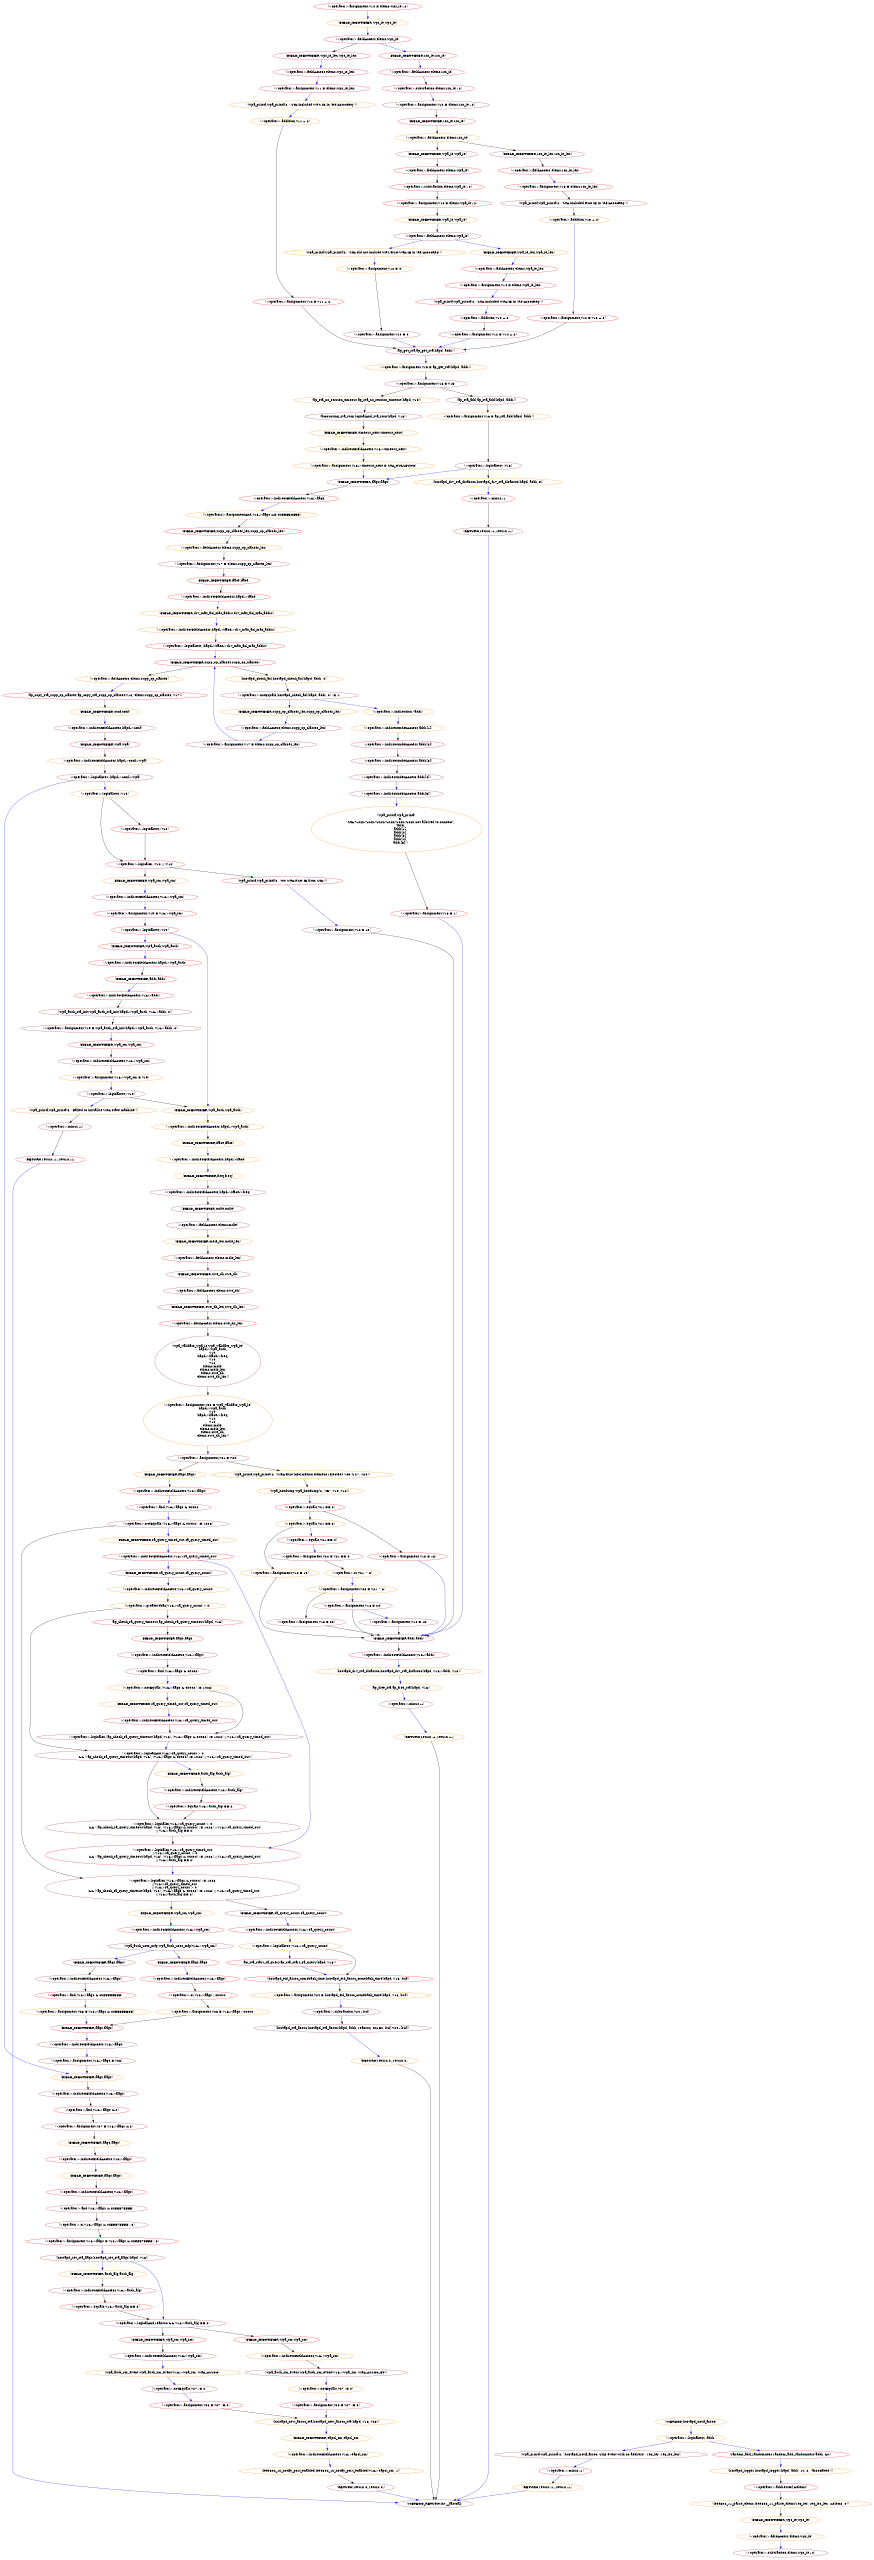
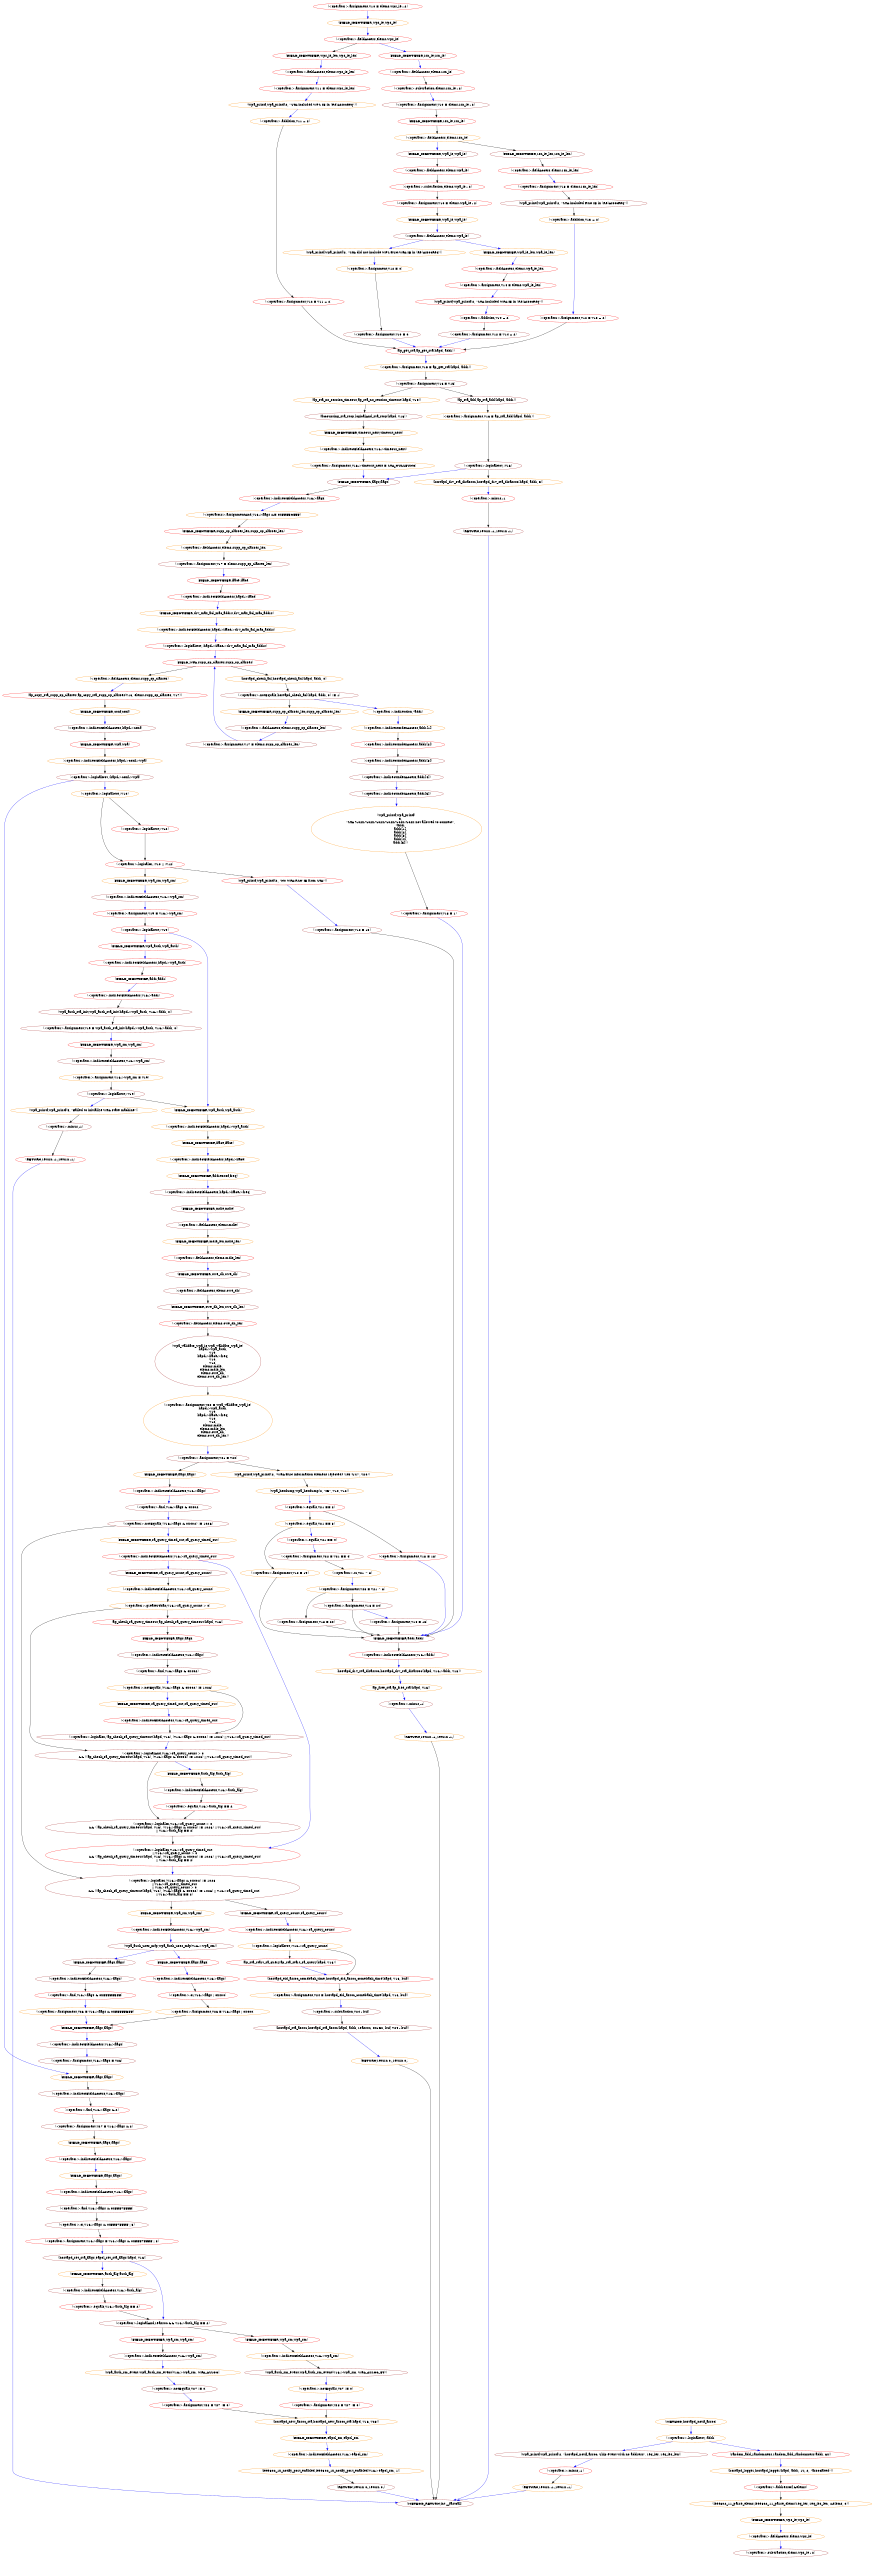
node "(FIELD_IDENTIFIER,supp_op_classes,supp_op_classes)": label "(FIELD_IDENTIFIER,supp_op_classes,supp_op_classes)" -> "(FIELD_WPA,supp_op_classes,supp_op_classes)"
node "(FIELD_IDENTIFIER,freq,freq)": label "(FIELD_IDENTIFIER,freq,freq)" -> "(FIELD_IDENTIFIER,addressOf,freq)"
node "(hostapd_set_sta_flags,hostapd_set_sta_flags(hapd, v16))": label "(hostapd_set_sta_flags,hostapd_set_sta_flags(hapd, v16))" -> "(hostapd_set_sta_flags,eapol_set_sta_flags(hapd, v16))"
